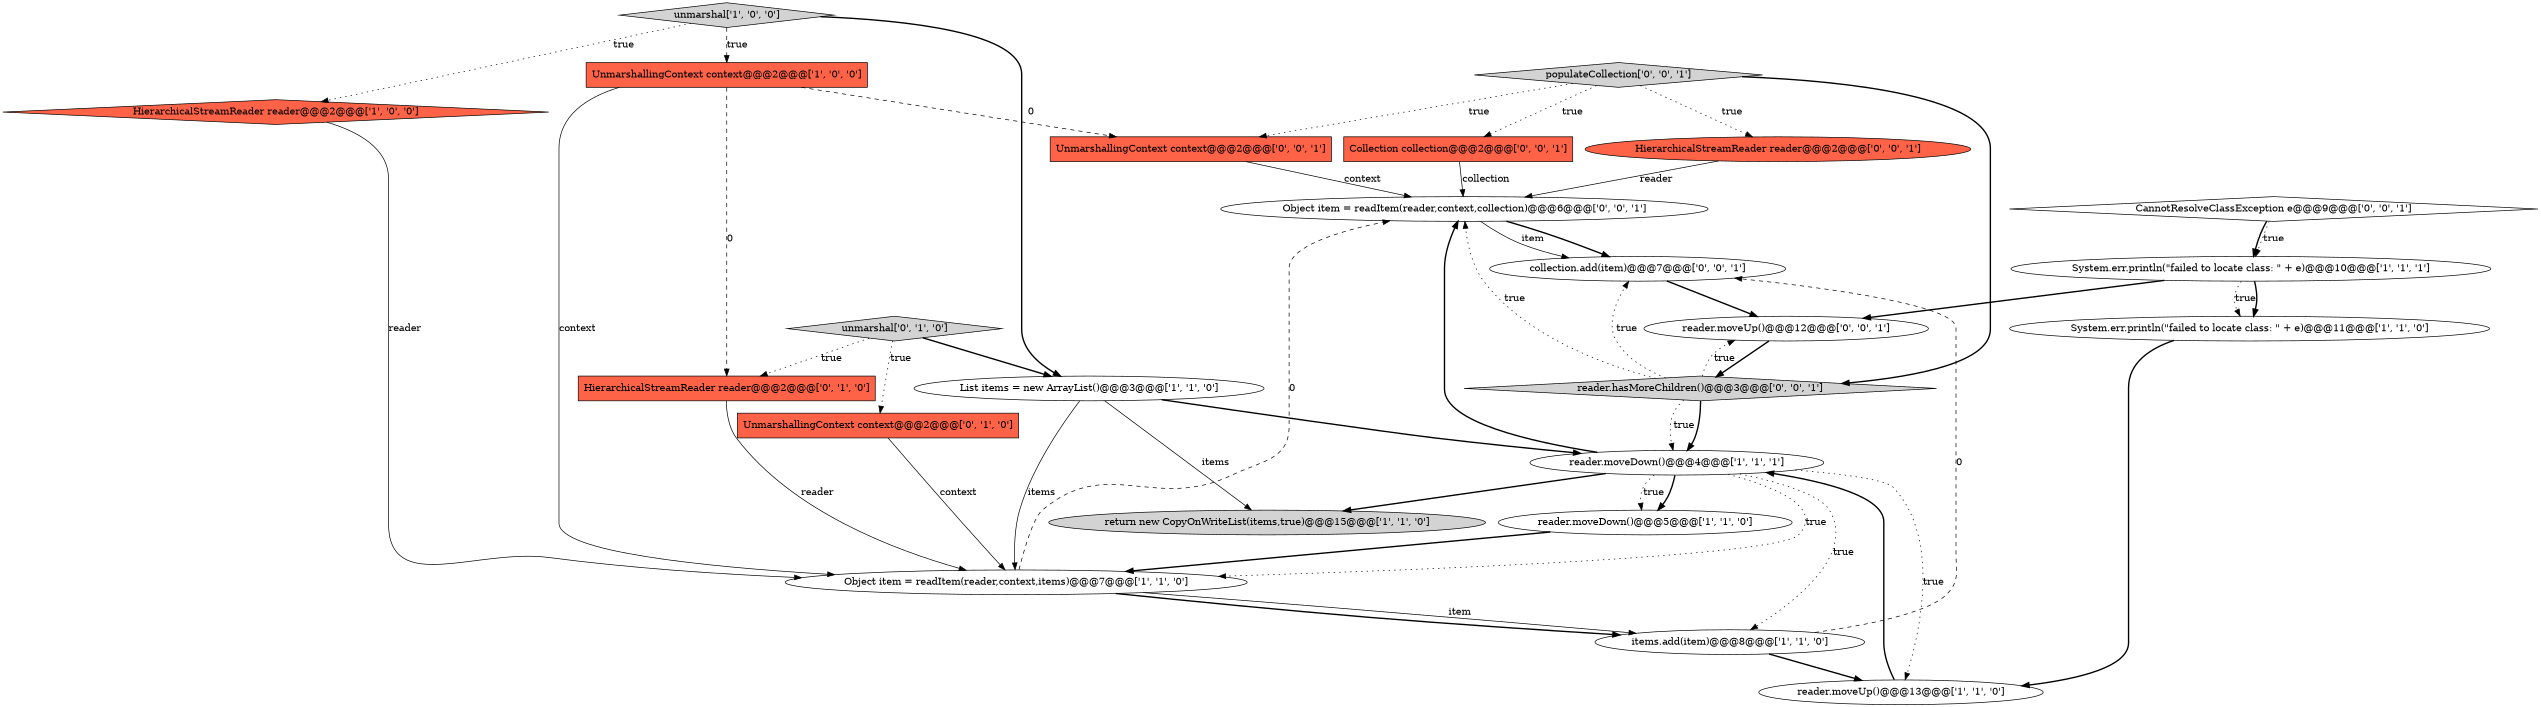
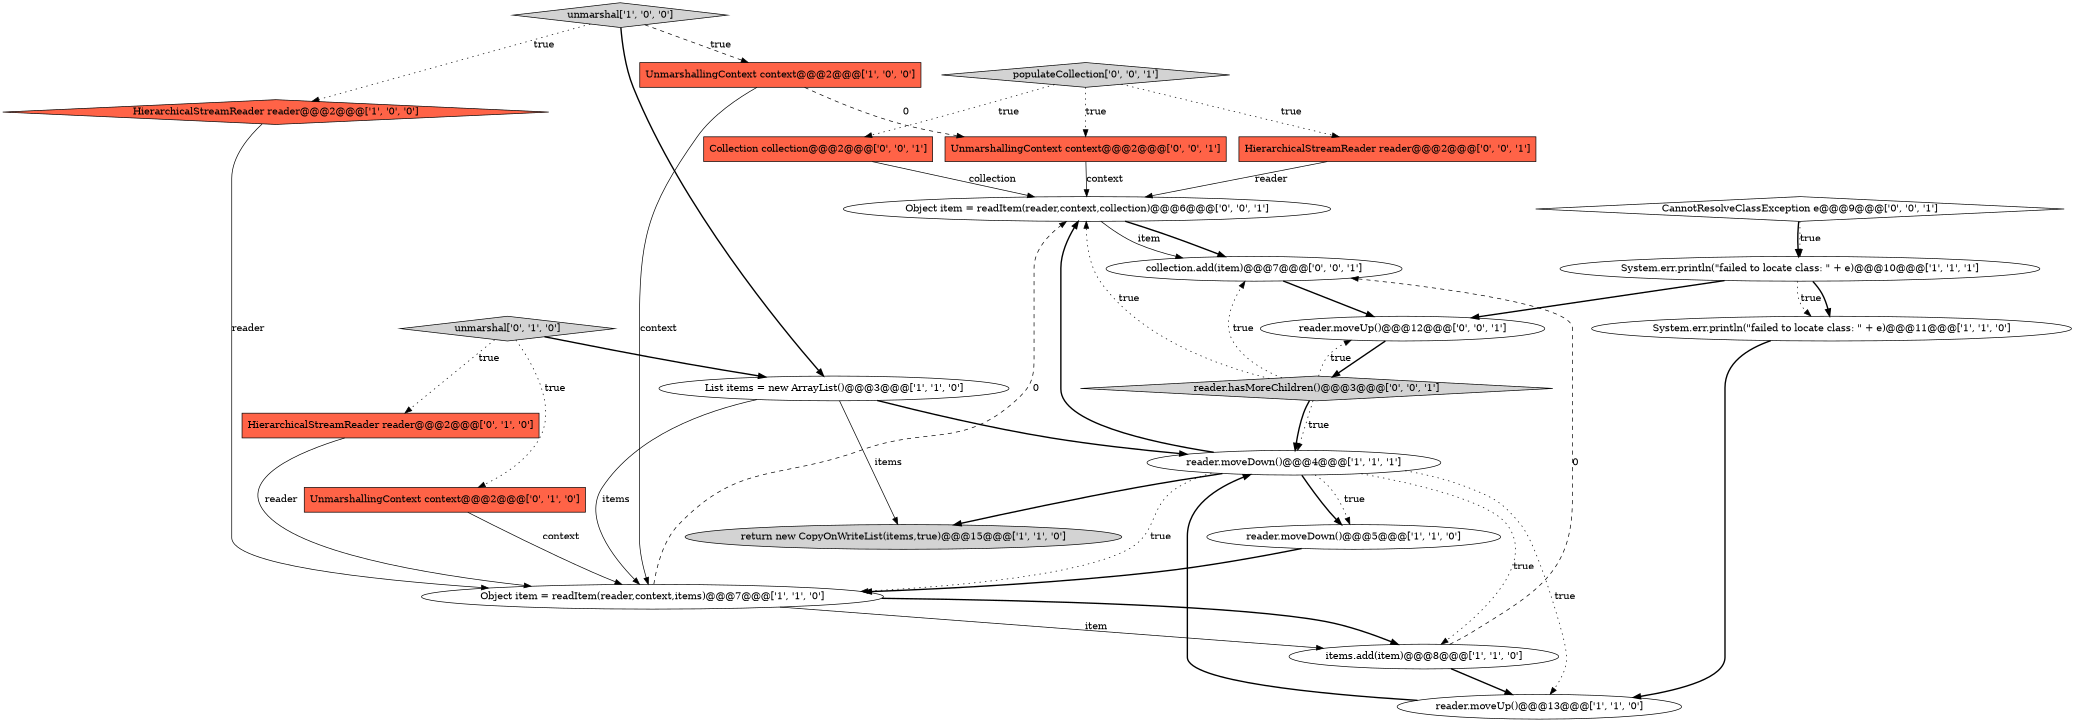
node "HierarchicalStreamReader reader@@@2@@@['0', '0', '1']": shape ellipse -> box
edge "populateCollection['0', '0', '1']" -> "reader.hasMoreChildren()@@@3@@@['0', '0', '1']": removed
edge "UnmarshallingContext context@@@2@@@['1', '0', '0']" -> "HierarchicalStreamReader reader@@@2@@@['0', '1', '0']": removed, label "0"
